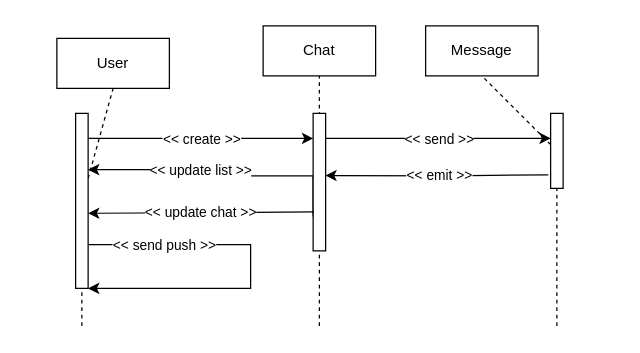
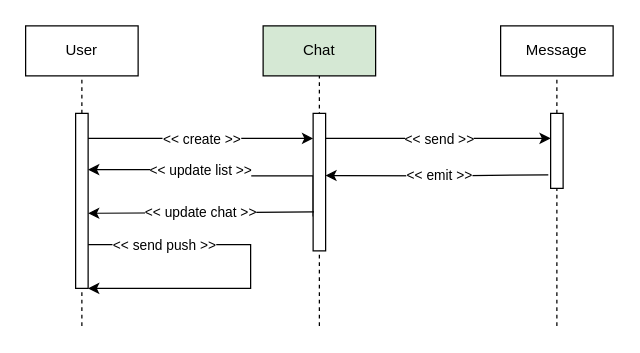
node "Chat": fillcolor #ffffff -> #d5e8d4
node "Message": moved (482, 51) -> (557, 51)
node "User": moved (113, 63) -> (82, 51)
